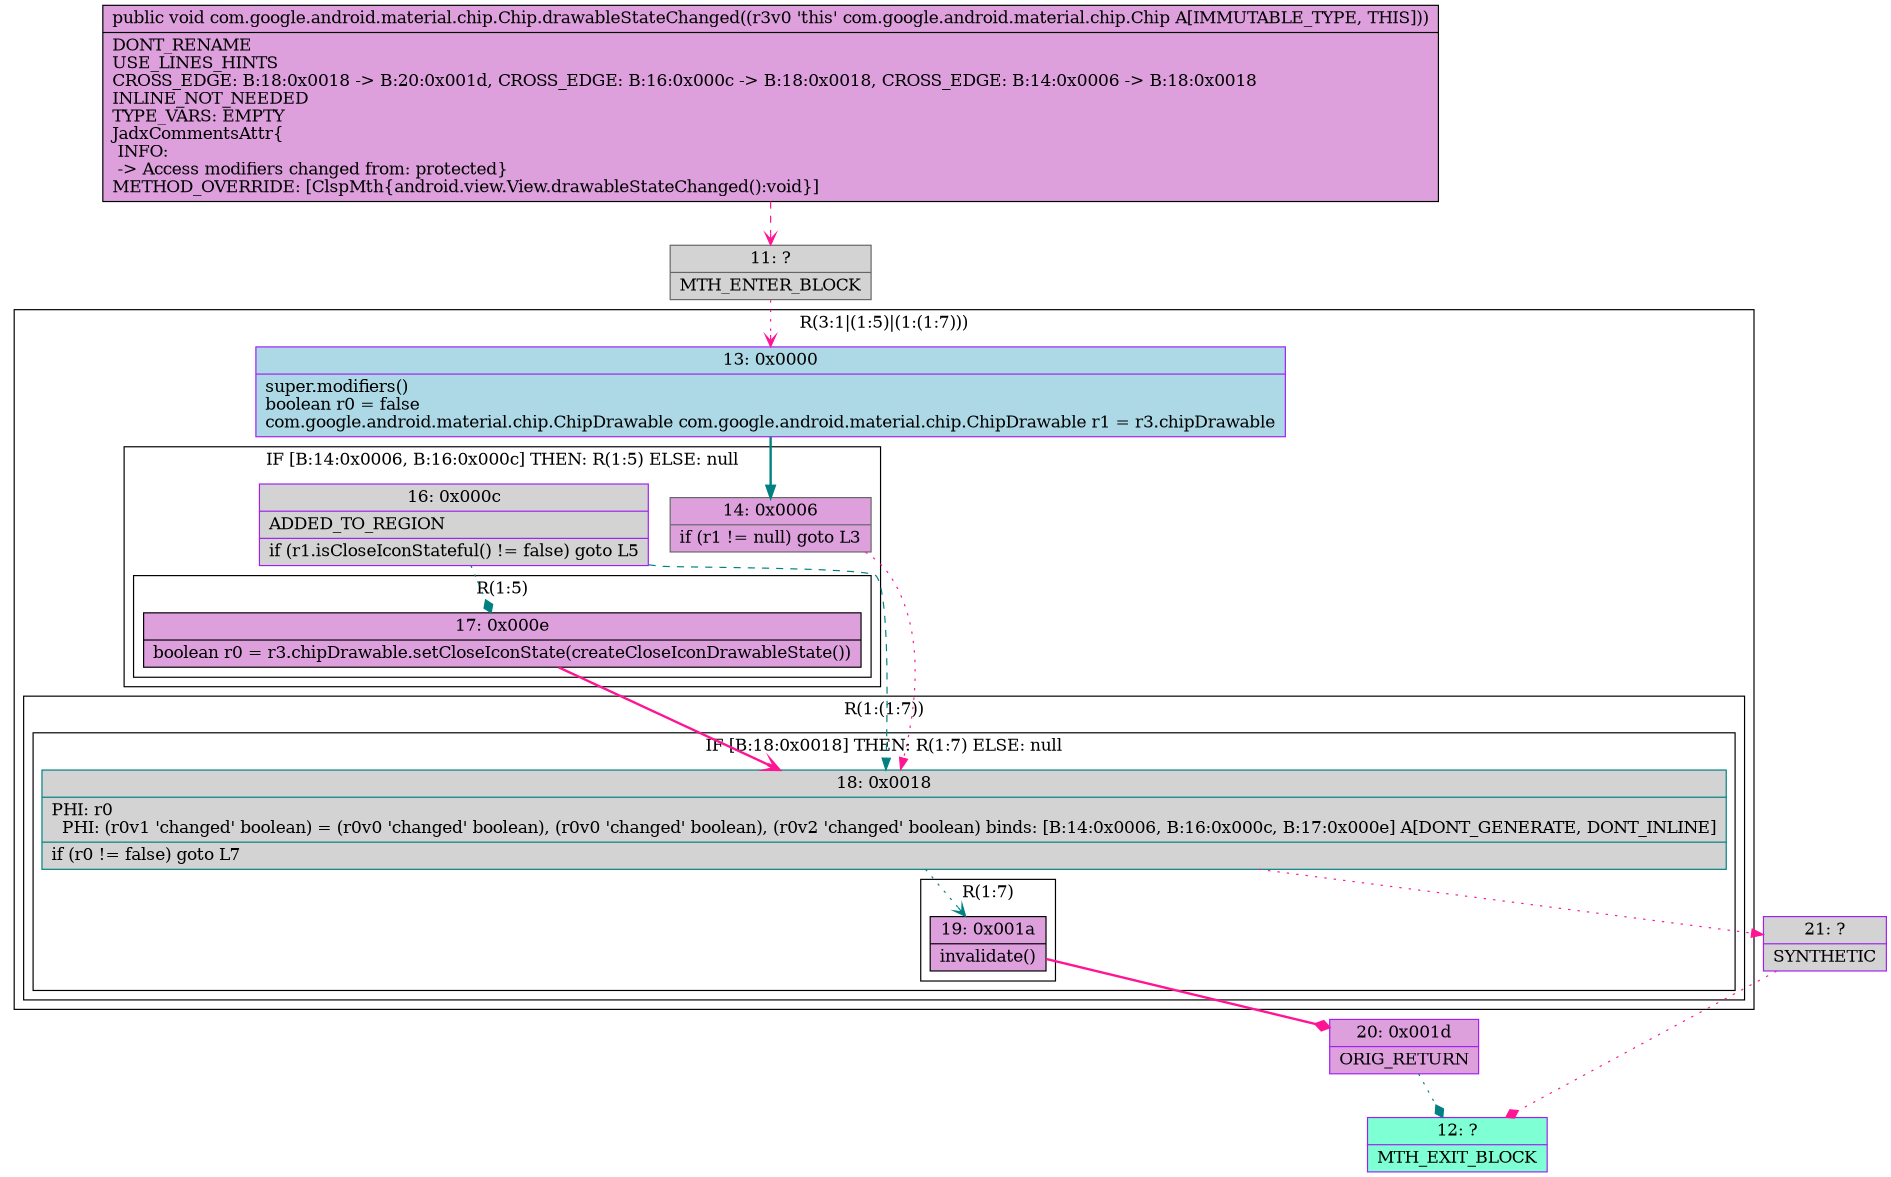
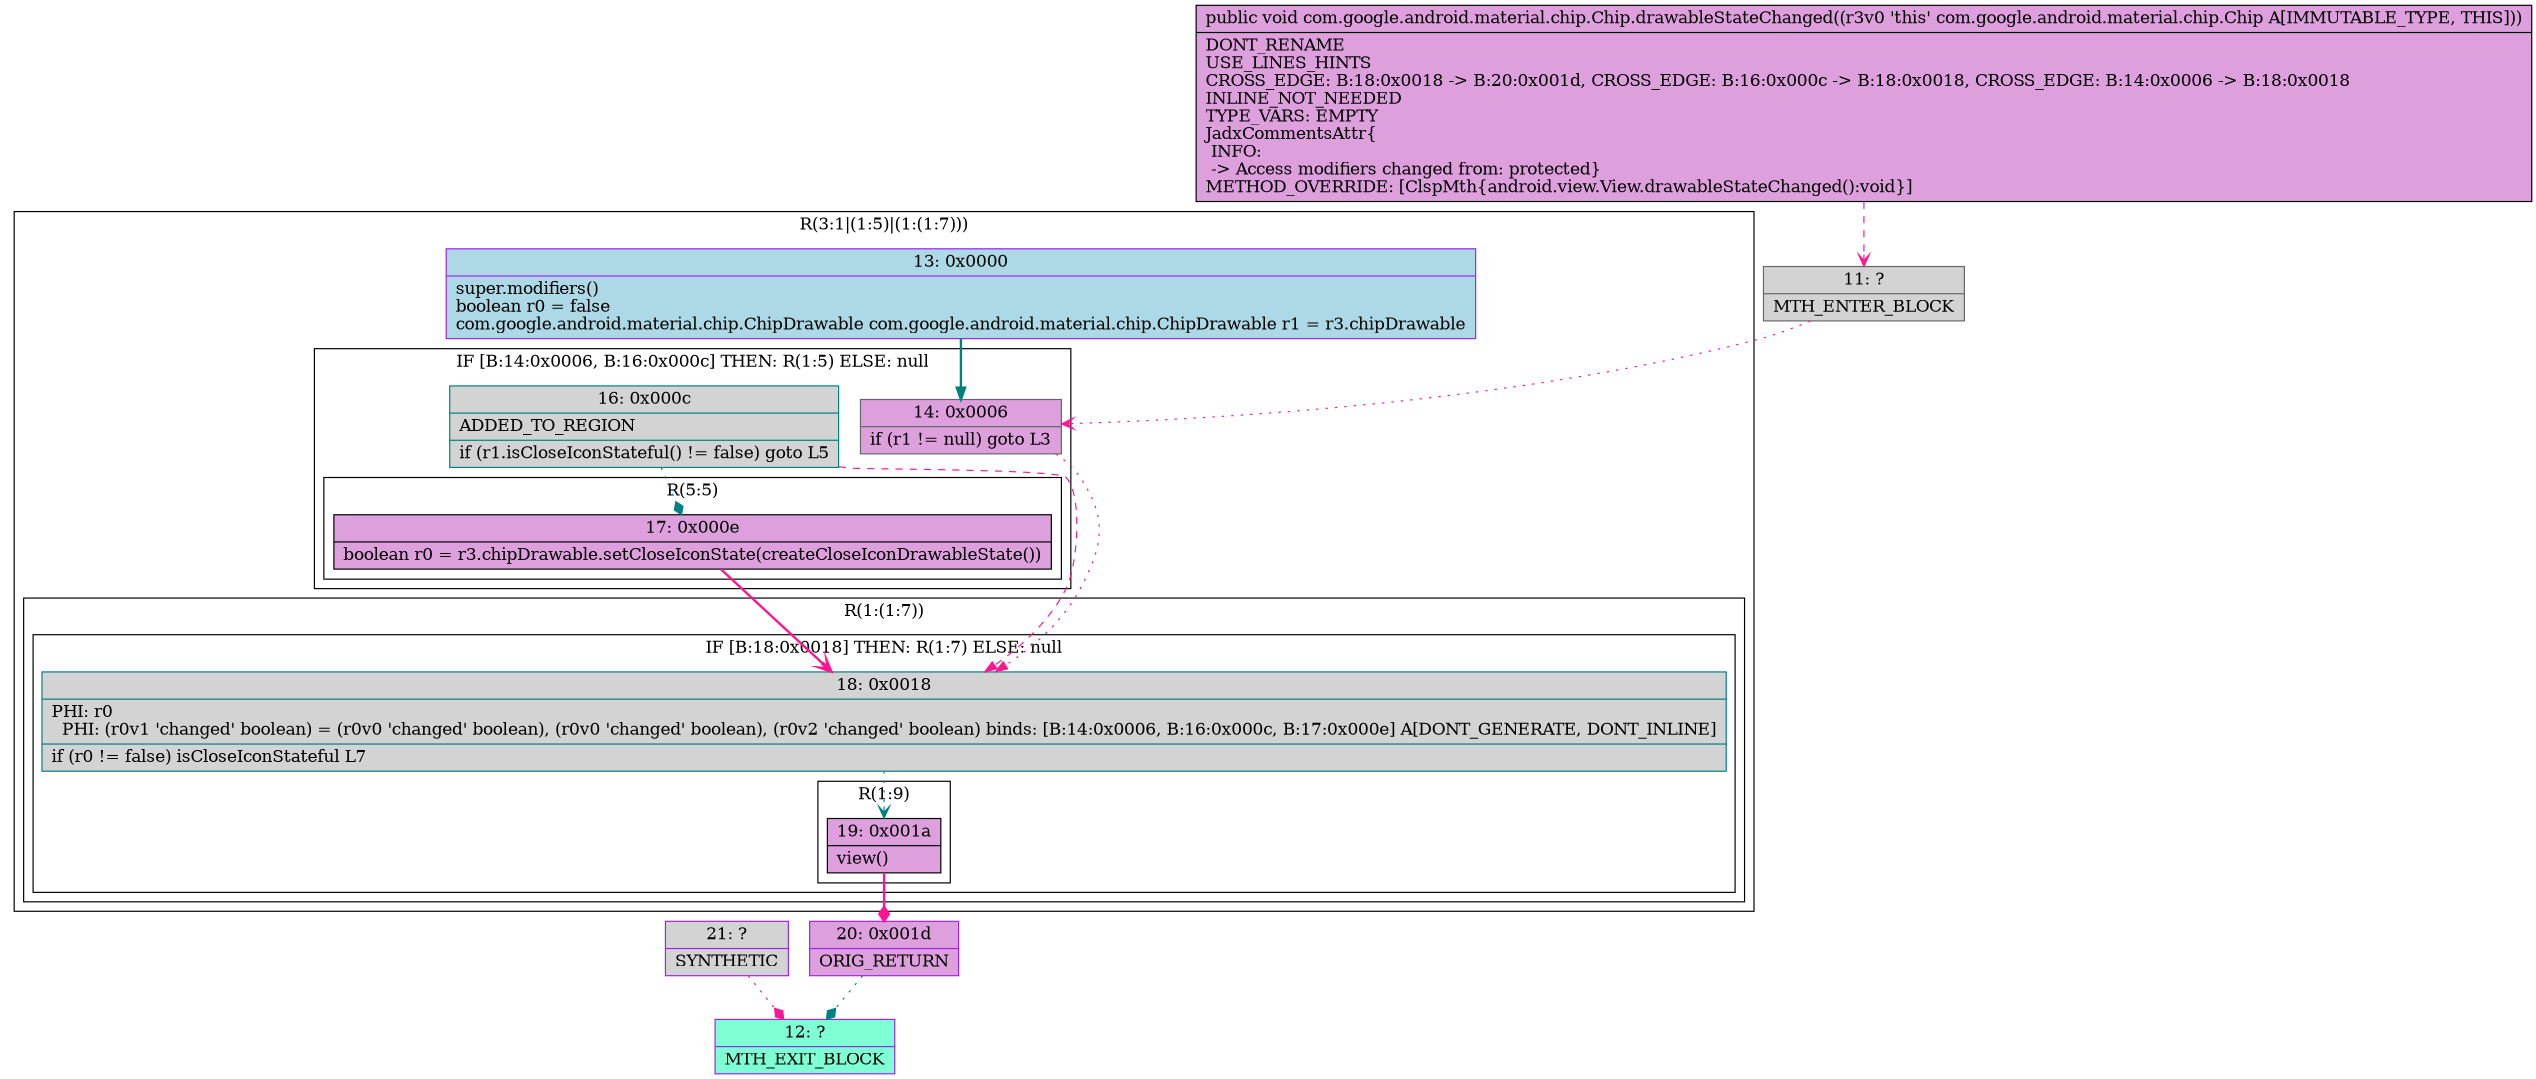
edge "11: ?" -> "13: 0x0000": now "11: ?" -> "14: 0x0006"
node "16: 0x000c": color purple -> teal
edge "16: 0x000c" -> "18: 0x0018": color teal -> deeppink
cluster "R(1:5)": label "R(1:5)" -> "R(5:5)"
node "18: 0x0018": text "if (r0 != false) goto L7" -> "if (r0 != false) isCloseIconStateful L7"
cluster "R(1:7)": label "R(1:7)" -> "R(1:9)"
edge "18: 0x0018" -> "21: ?": removed
node "19: 0x001a": text "invalidate()" -> "view()"
